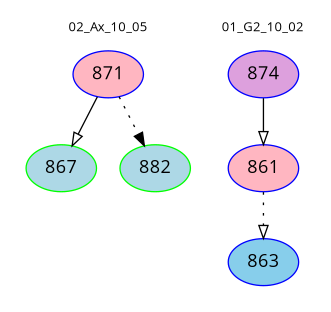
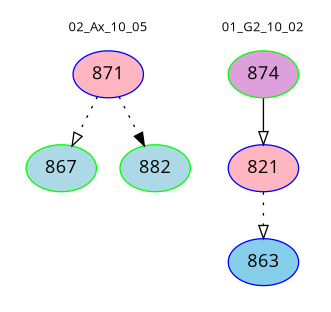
node "874": color blue -> green
edge "871" -> "867": style solid -> dotted
node "861": label "861" -> "821"
